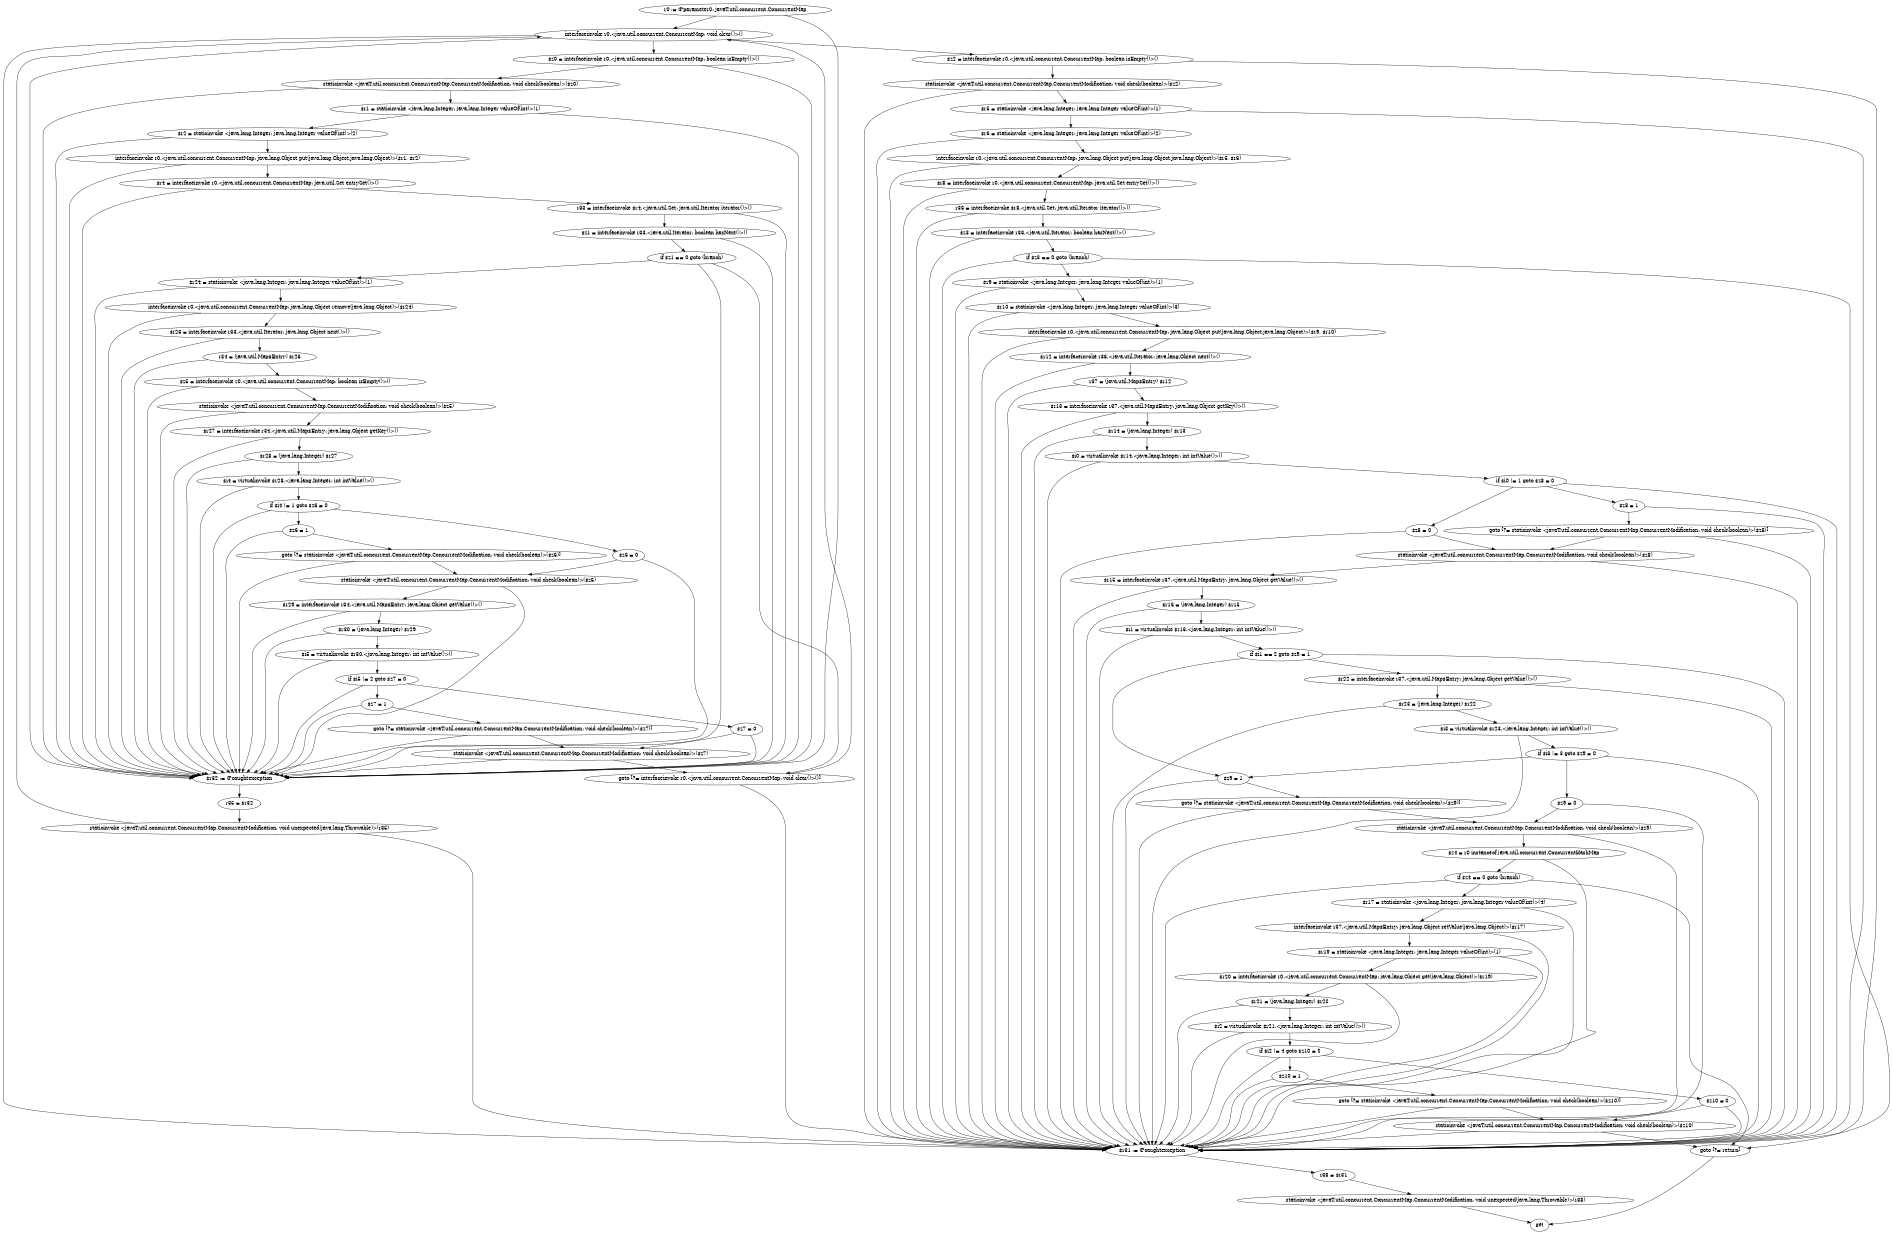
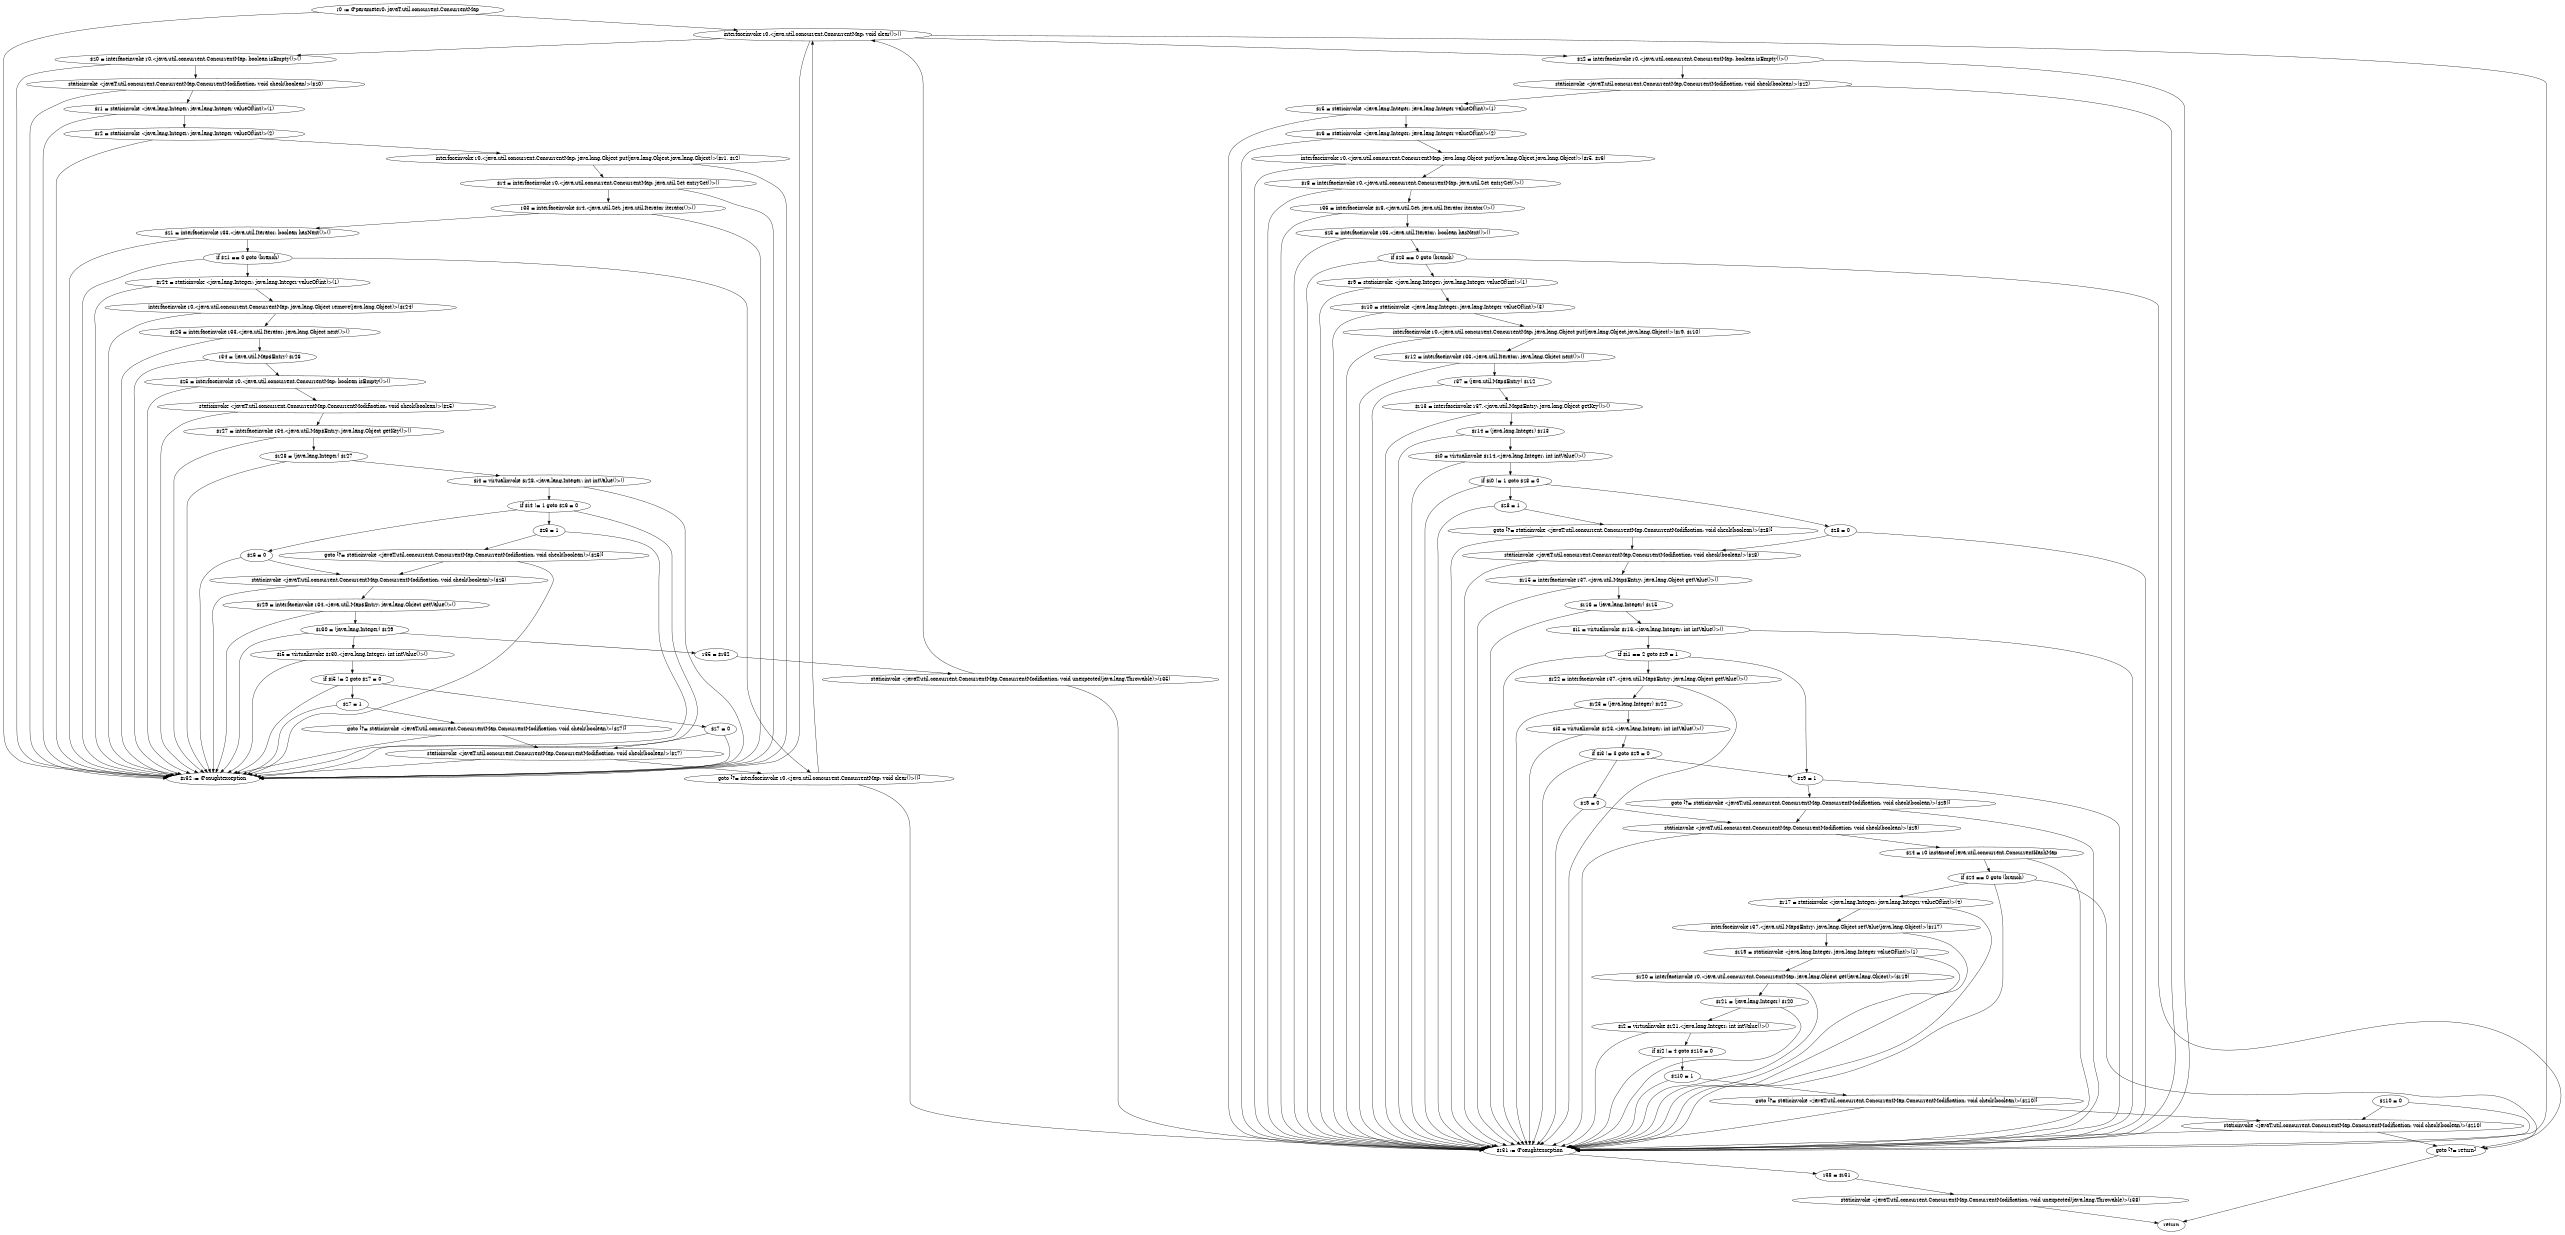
edge "$r32 := @caughtexception" -> "r35 = $r32": now "$r30 = (java.lang.Integer) $r29" -> "r35 = $r32"
edge "if $i2 != 4 goto $z10 = 0" -> "$z10 = 0": removed
node "get": label "get" -> "return"
